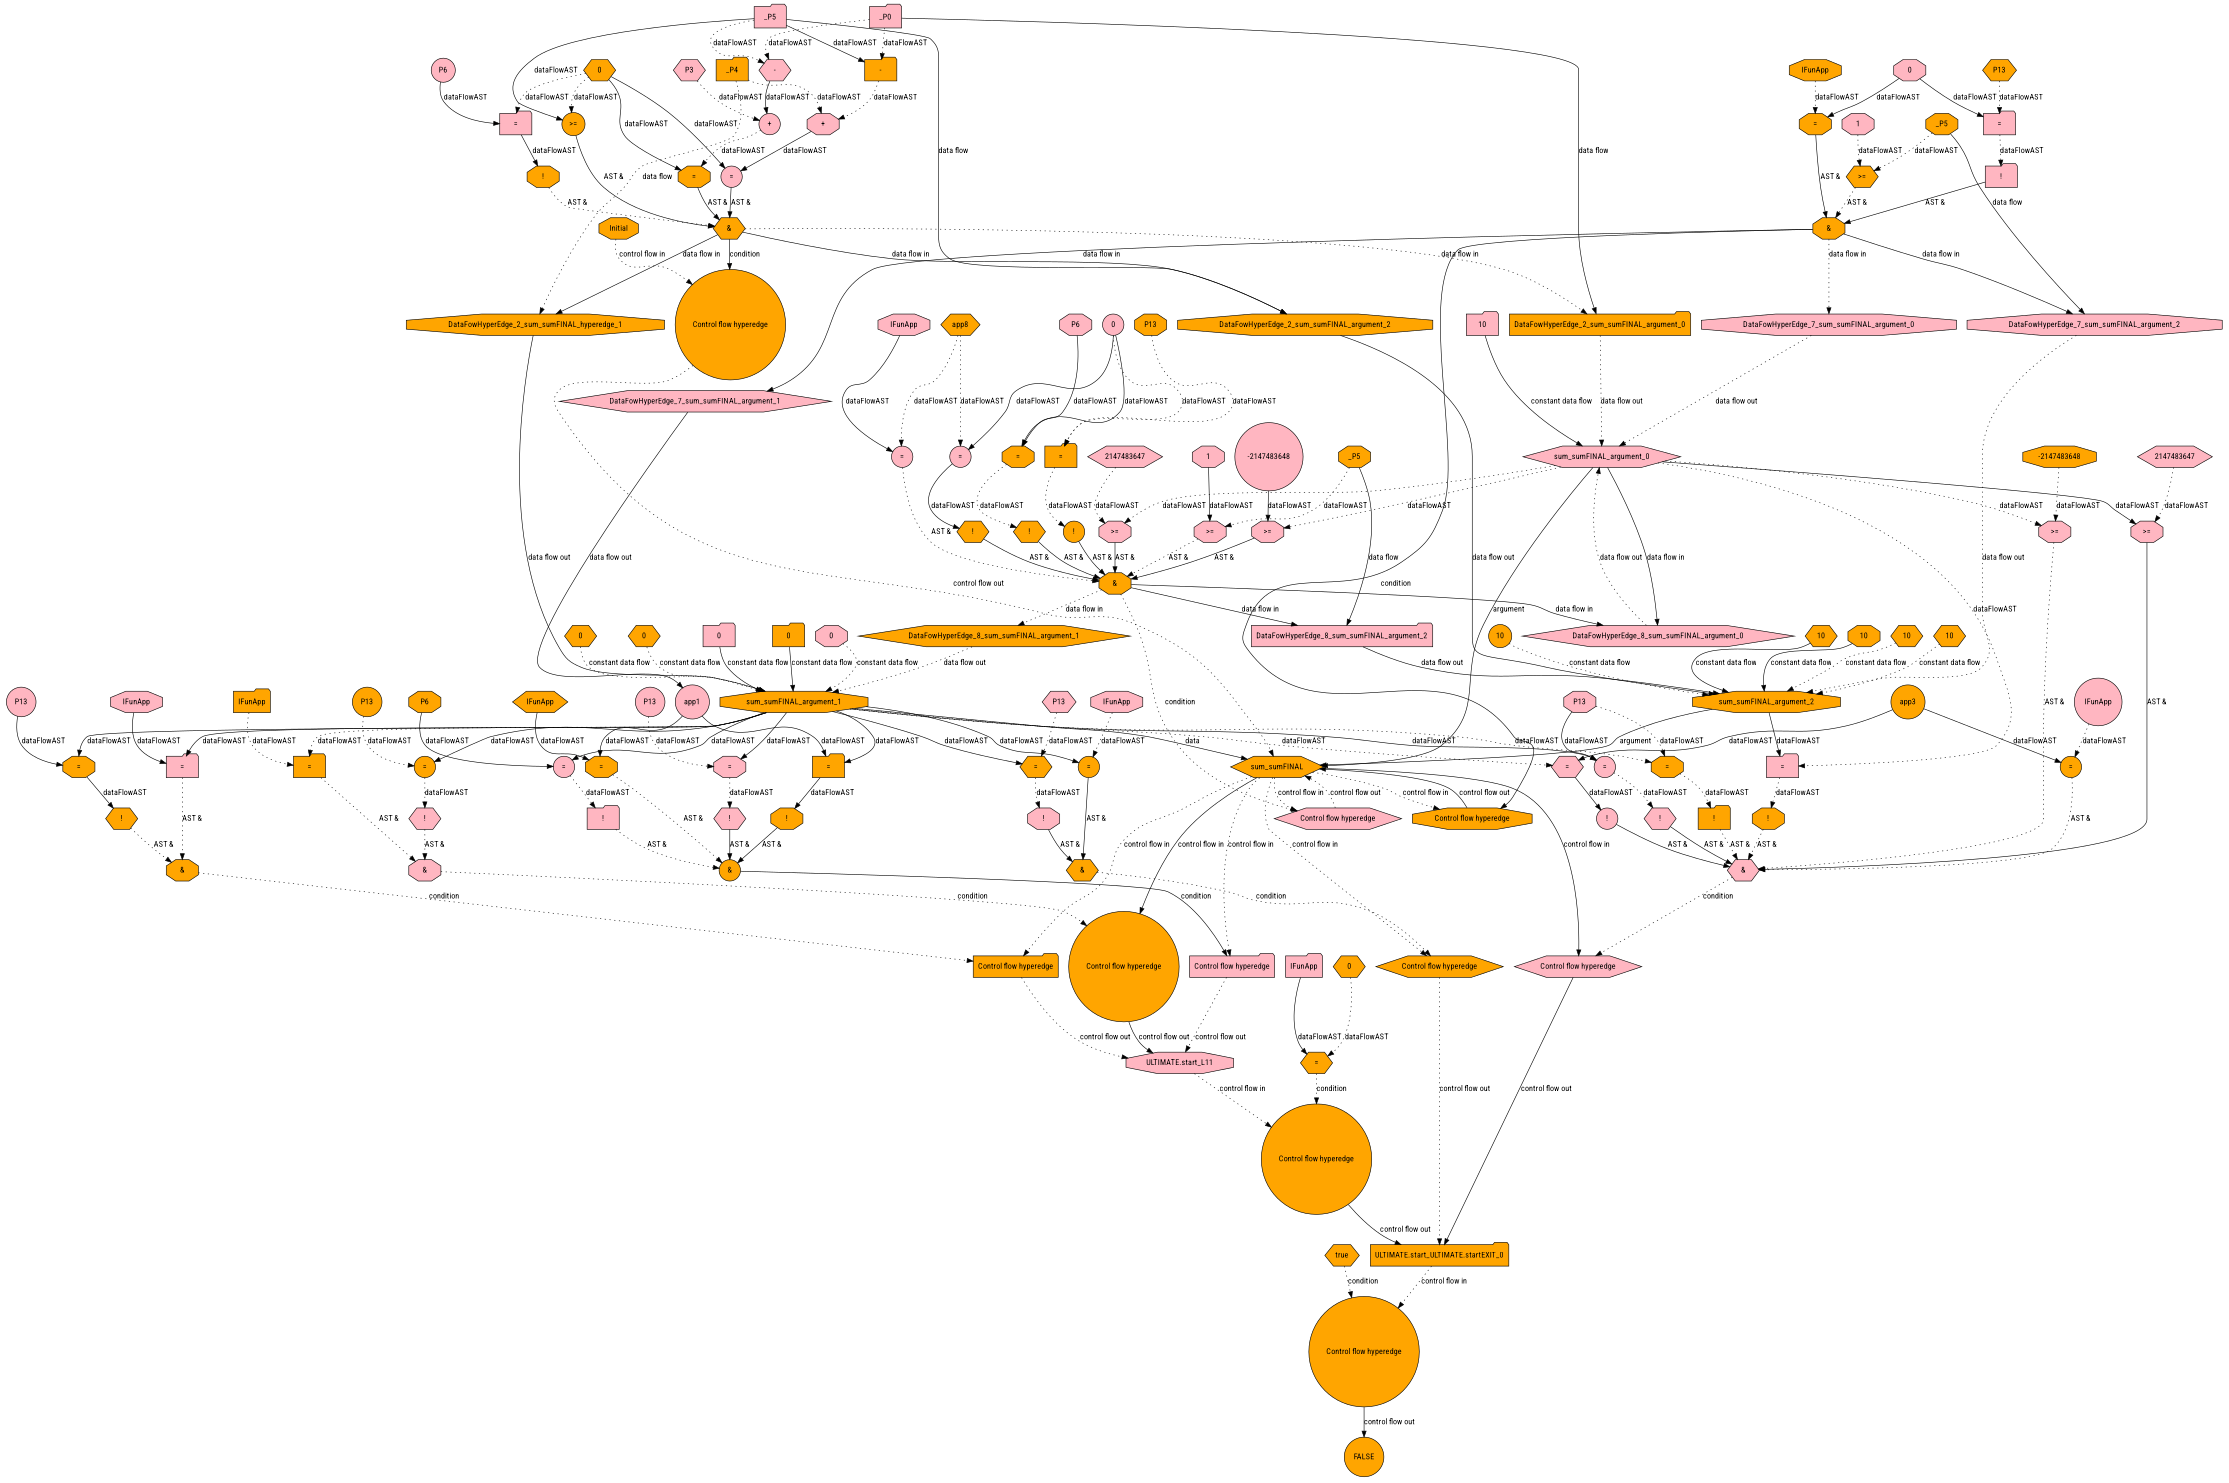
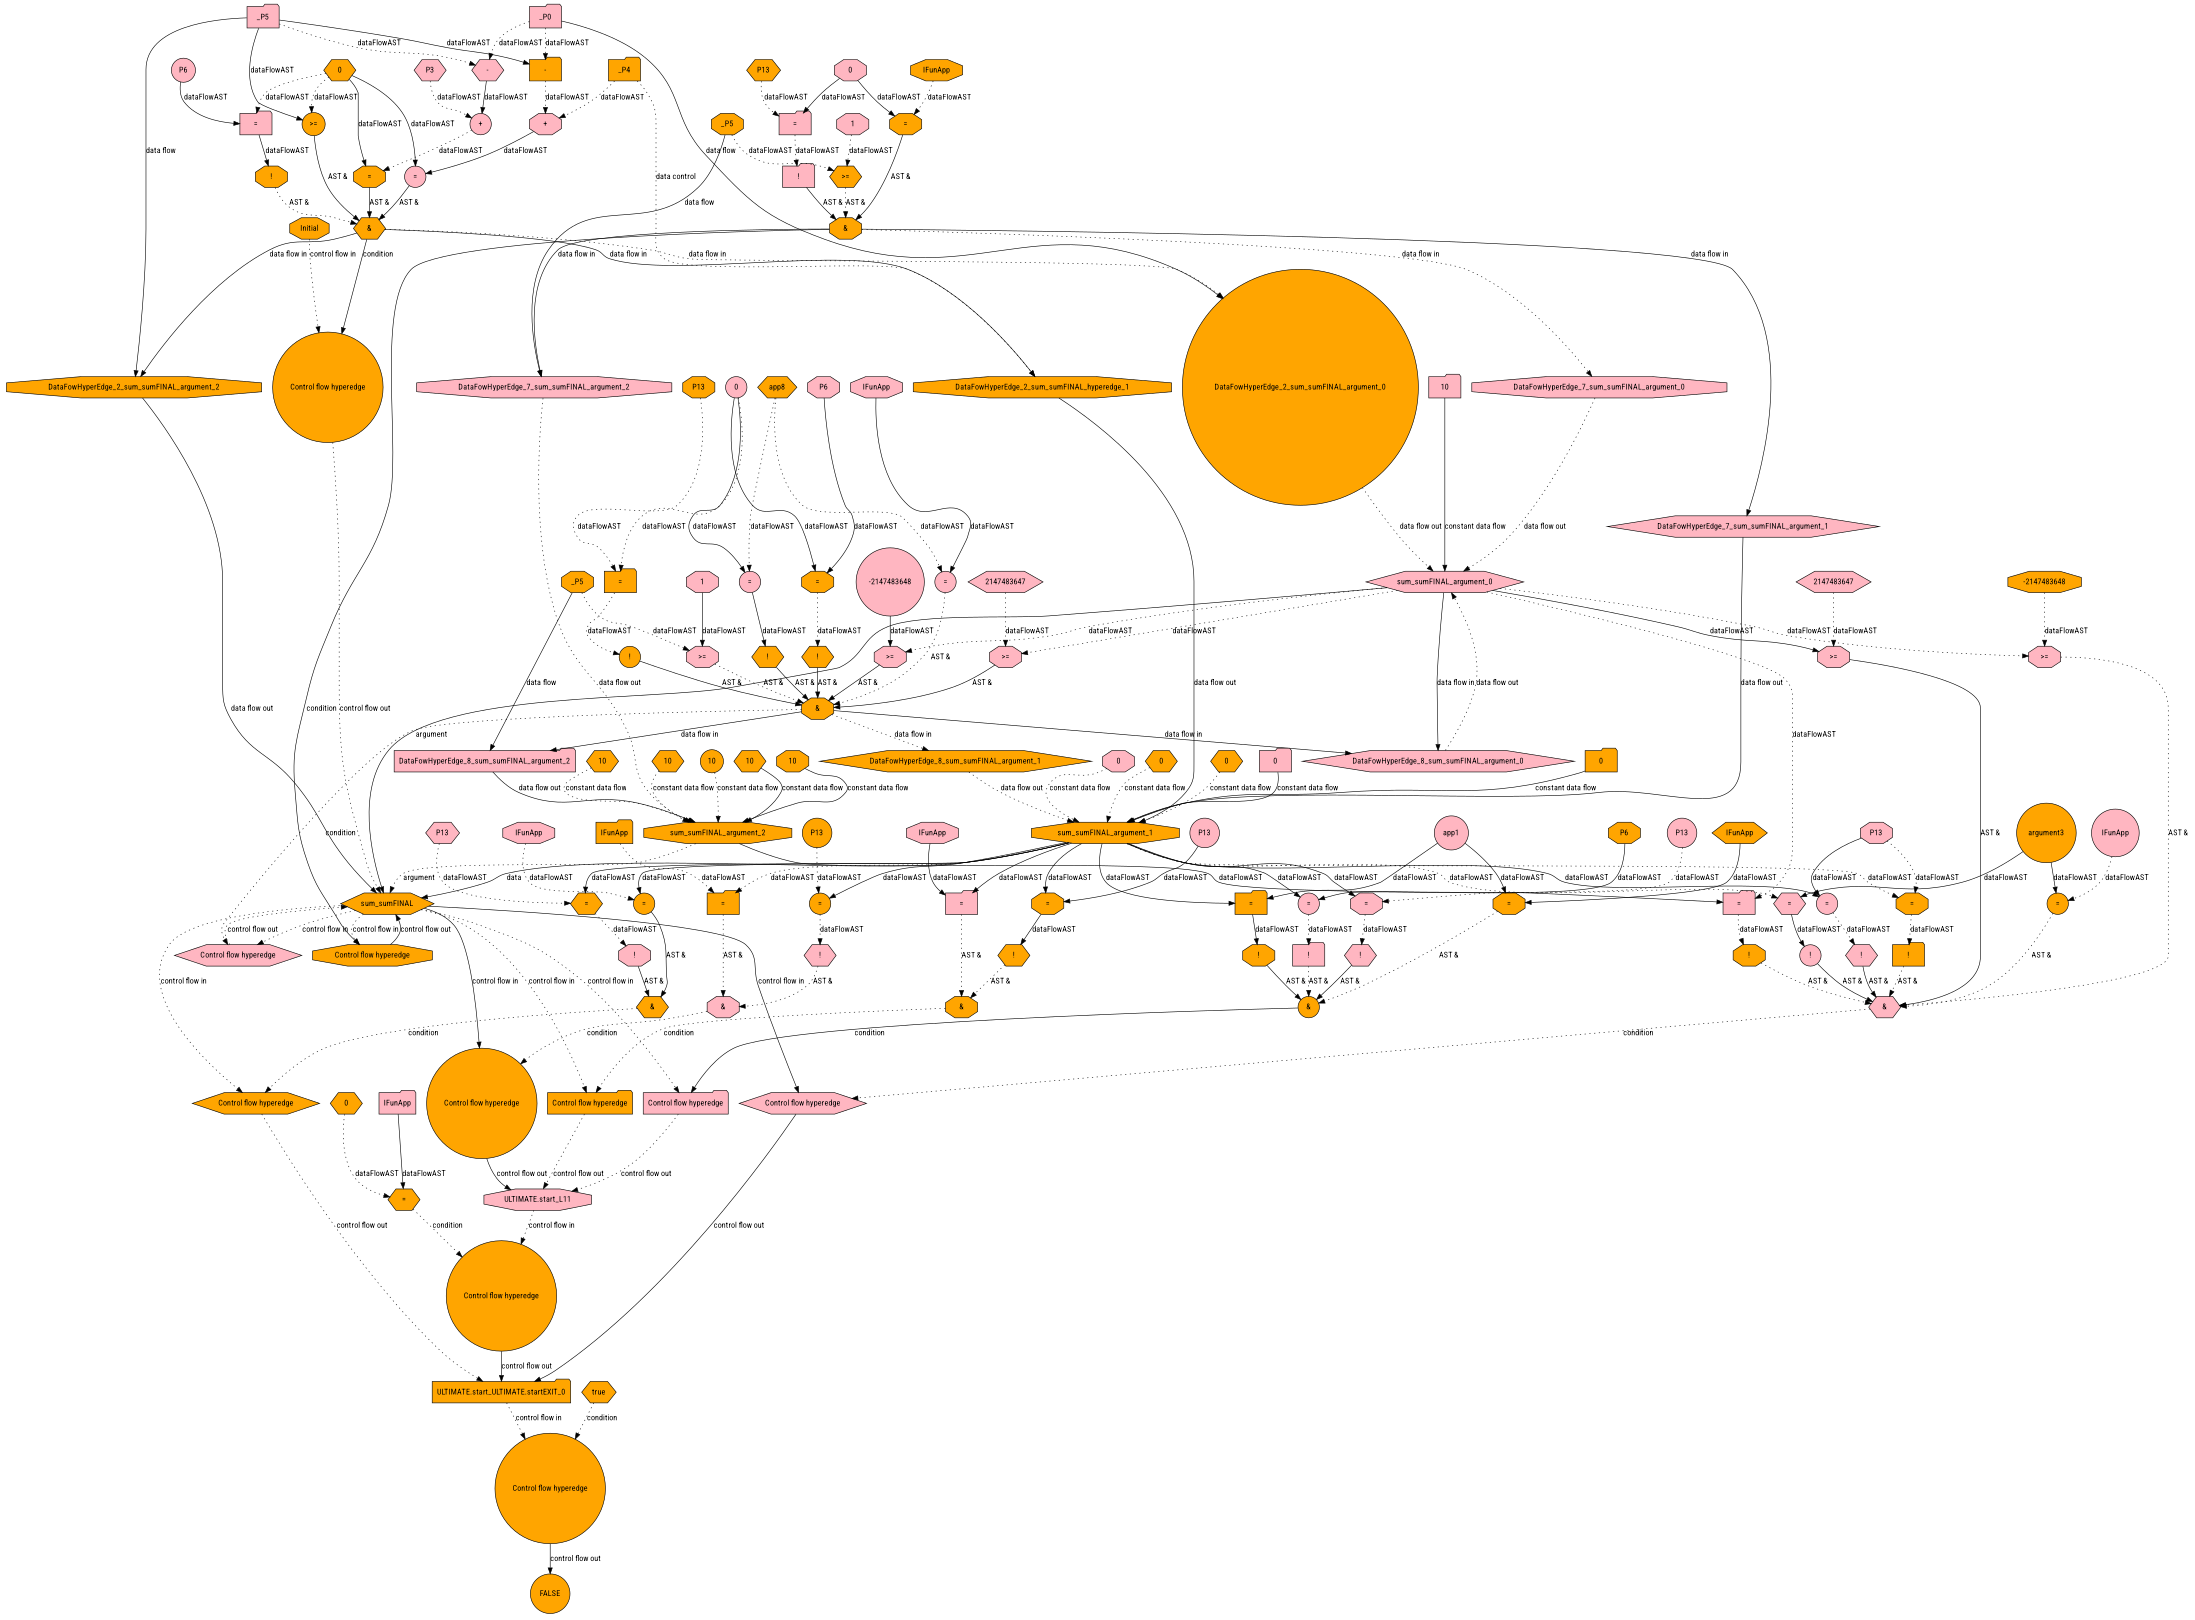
edge "_P4" -> "DataFowHyperEdge_2_sum_sumFINAL_hyperedge_1": label "data flow" -> "data control"
node "DataFowHyperEdge_2_sum_sumFINAL_argument_0": shape folder -> circle
edge "DataFowHyperEdge_2_sum_sumFINAL_argument_2" -> "sum_sumFINAL_argument_2": now "DataFowHyperEdge_2_sum_sumFINAL_argument_2" -> "sum_sumFINAL"
edge "DataFowHyperEdge_7_sum_sumFINAL_argument_1" -> "app1": now "DataFowHyperEdge_7_sum_sumFINAL_argument_1" -> "sum_sumFINAL_argument_1"
node "app3": label "app3" -> "argument3"
edge "sum_sumFINAL_argument_2" -> "sum_sumFINAL": style solid -> dotted
